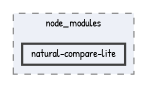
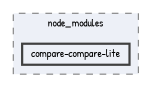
node "natural-compare-lite": label "natural-compare-lite" -> "compare-compare-lite"
